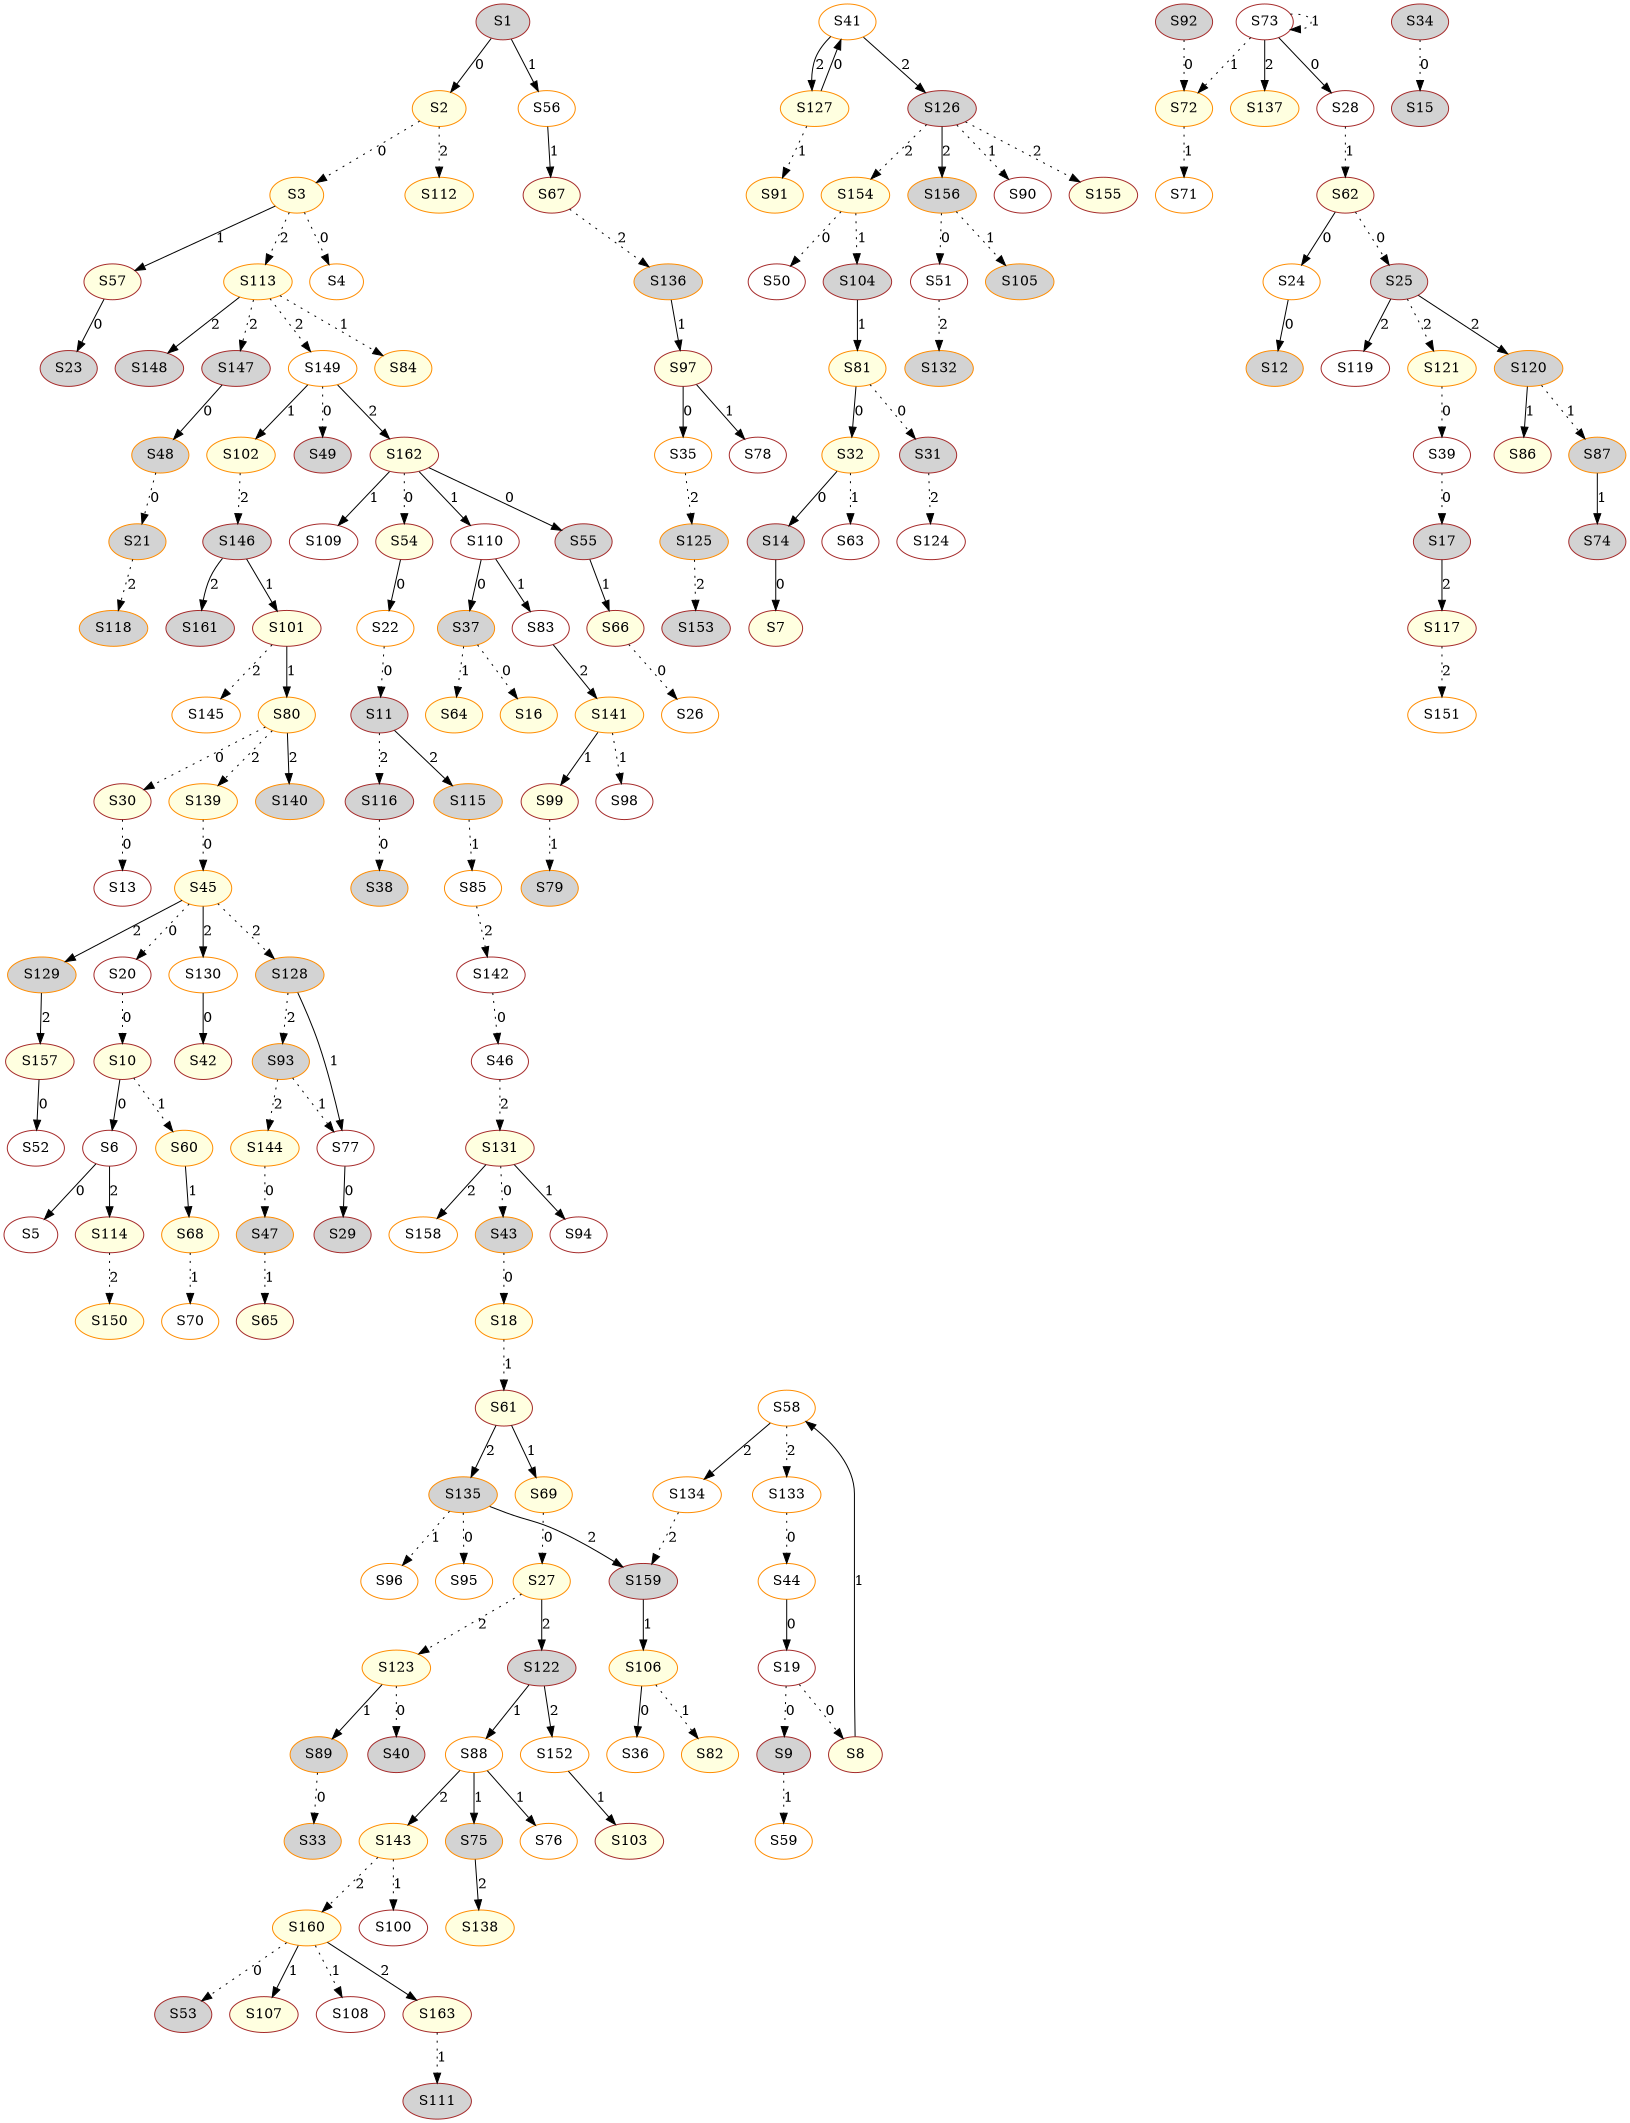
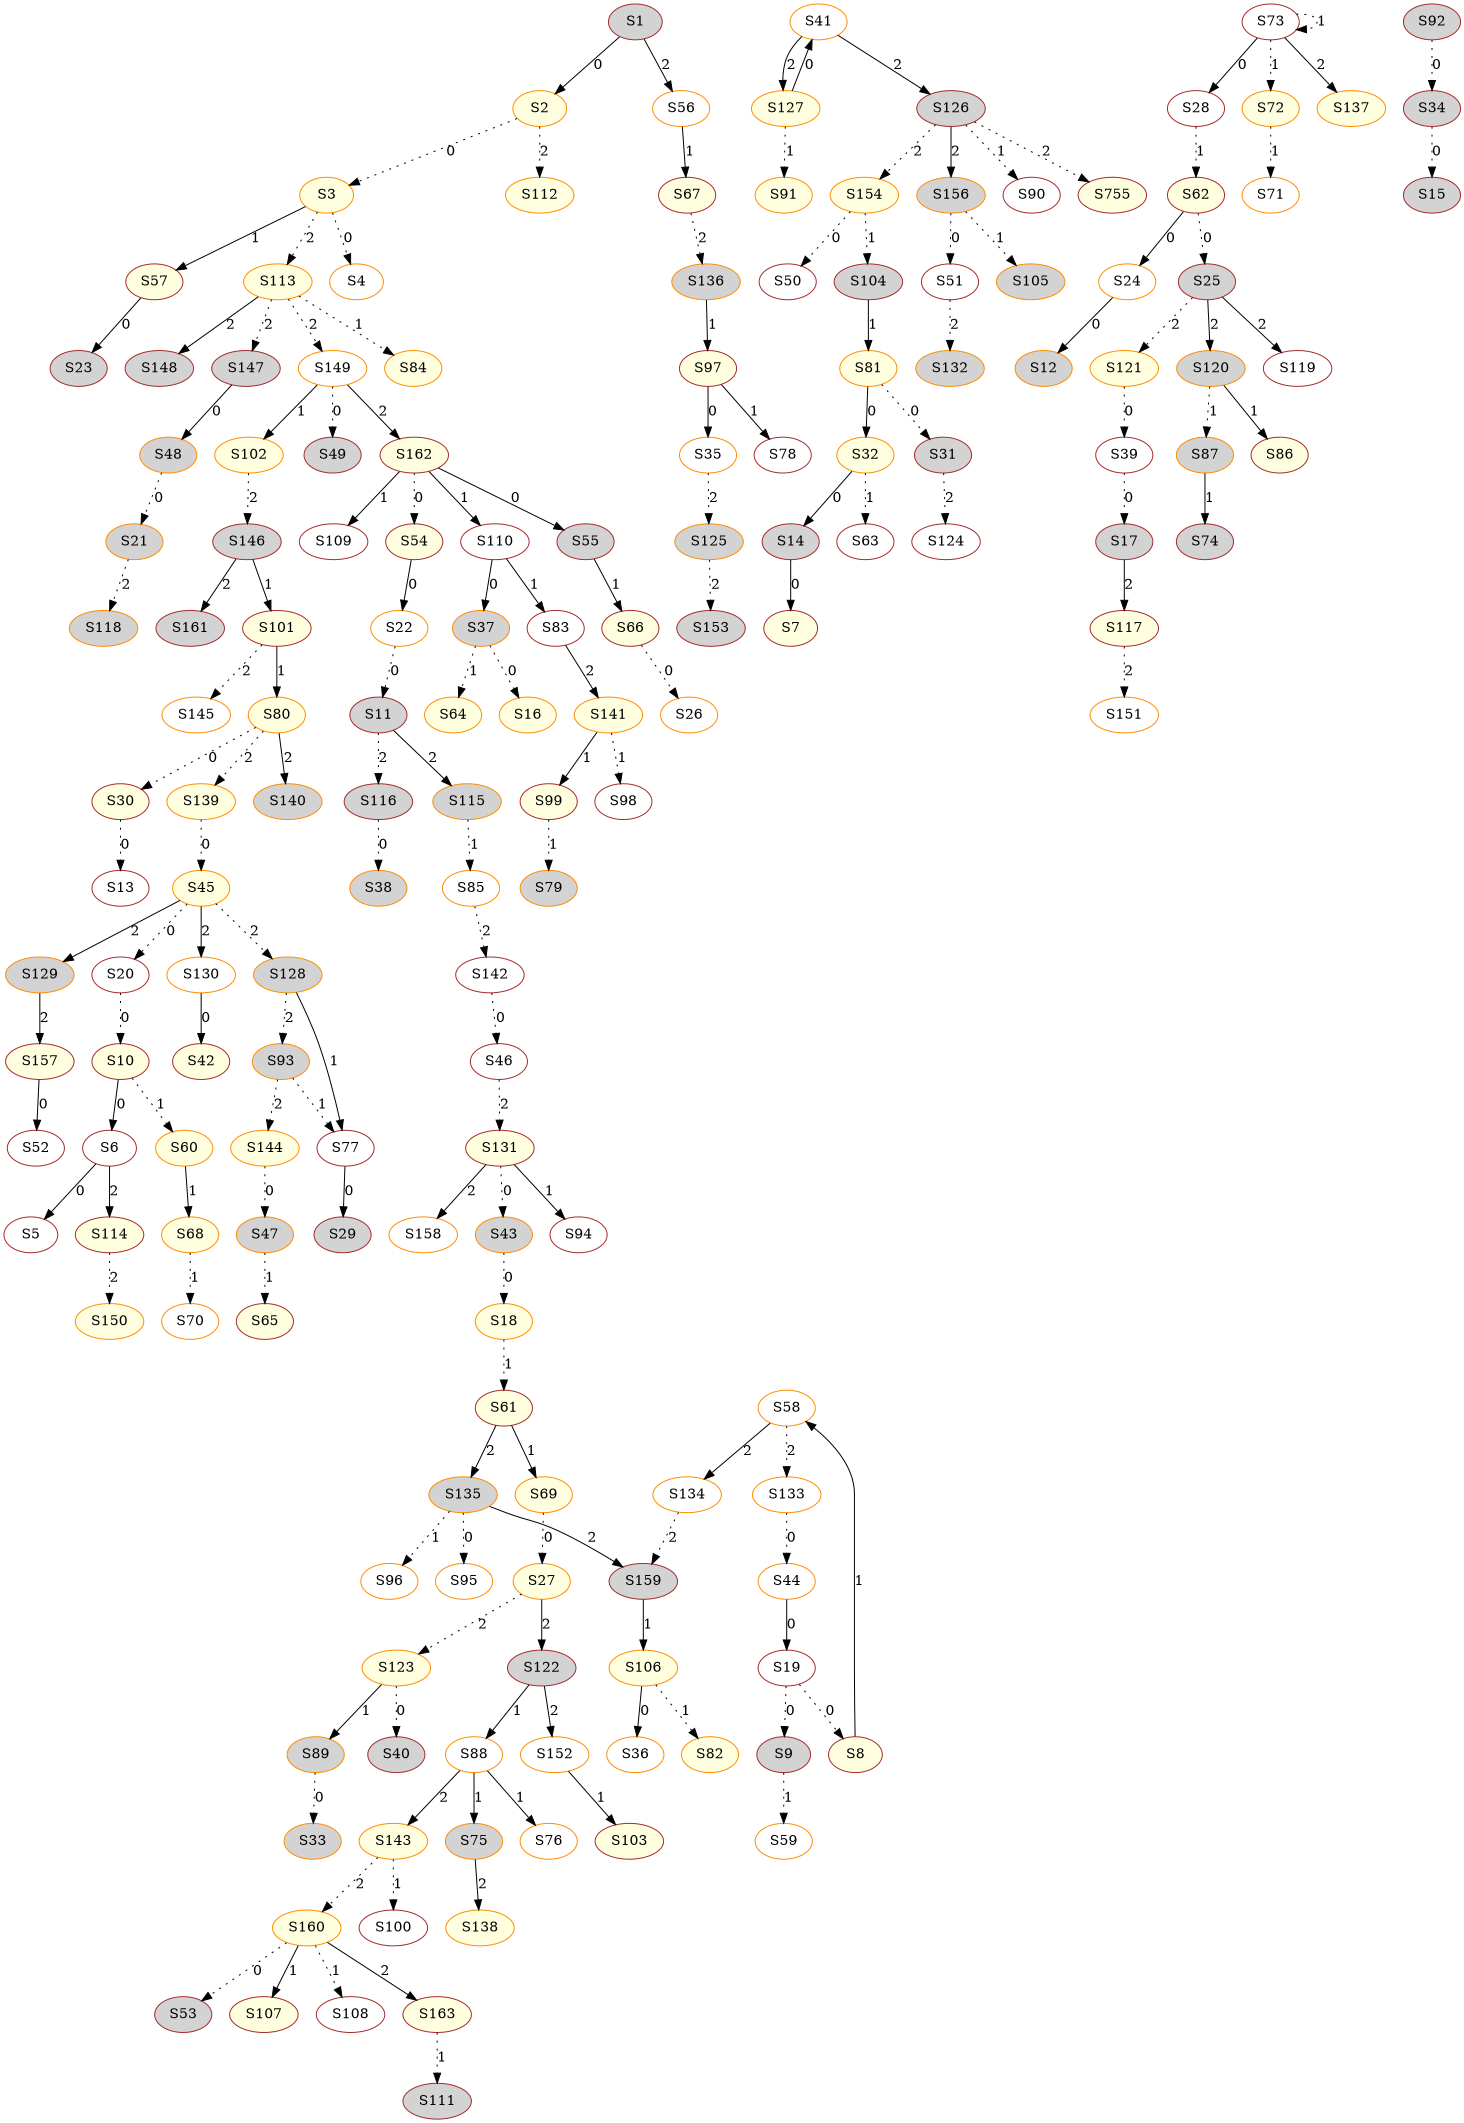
edge "S92" -> "S72": now "S92" -> "S34"
edge "S1" -> "S56": label "1" -> "2"
node "S155": label "S155" -> "S755"
